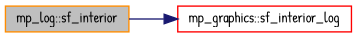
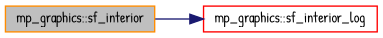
node "mp_log::sf_interior": label "mp_log::sf_interior" -> "mp_graphics::sf_interior"
